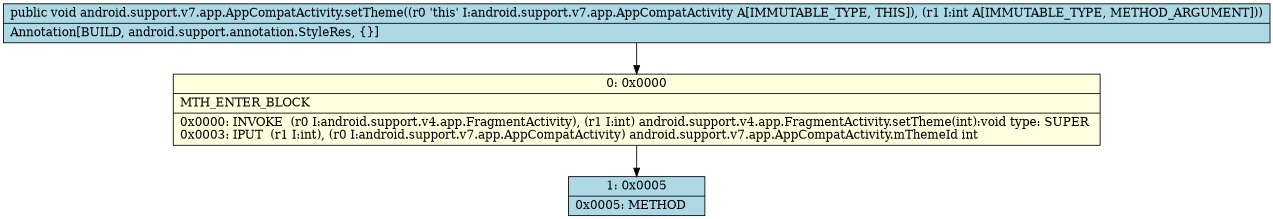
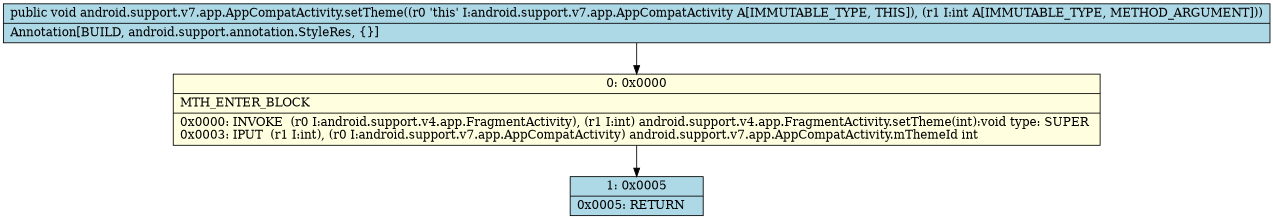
node "1: 0x0005": text "0x0005: METHOD" -> "0x0005: RETURN"
